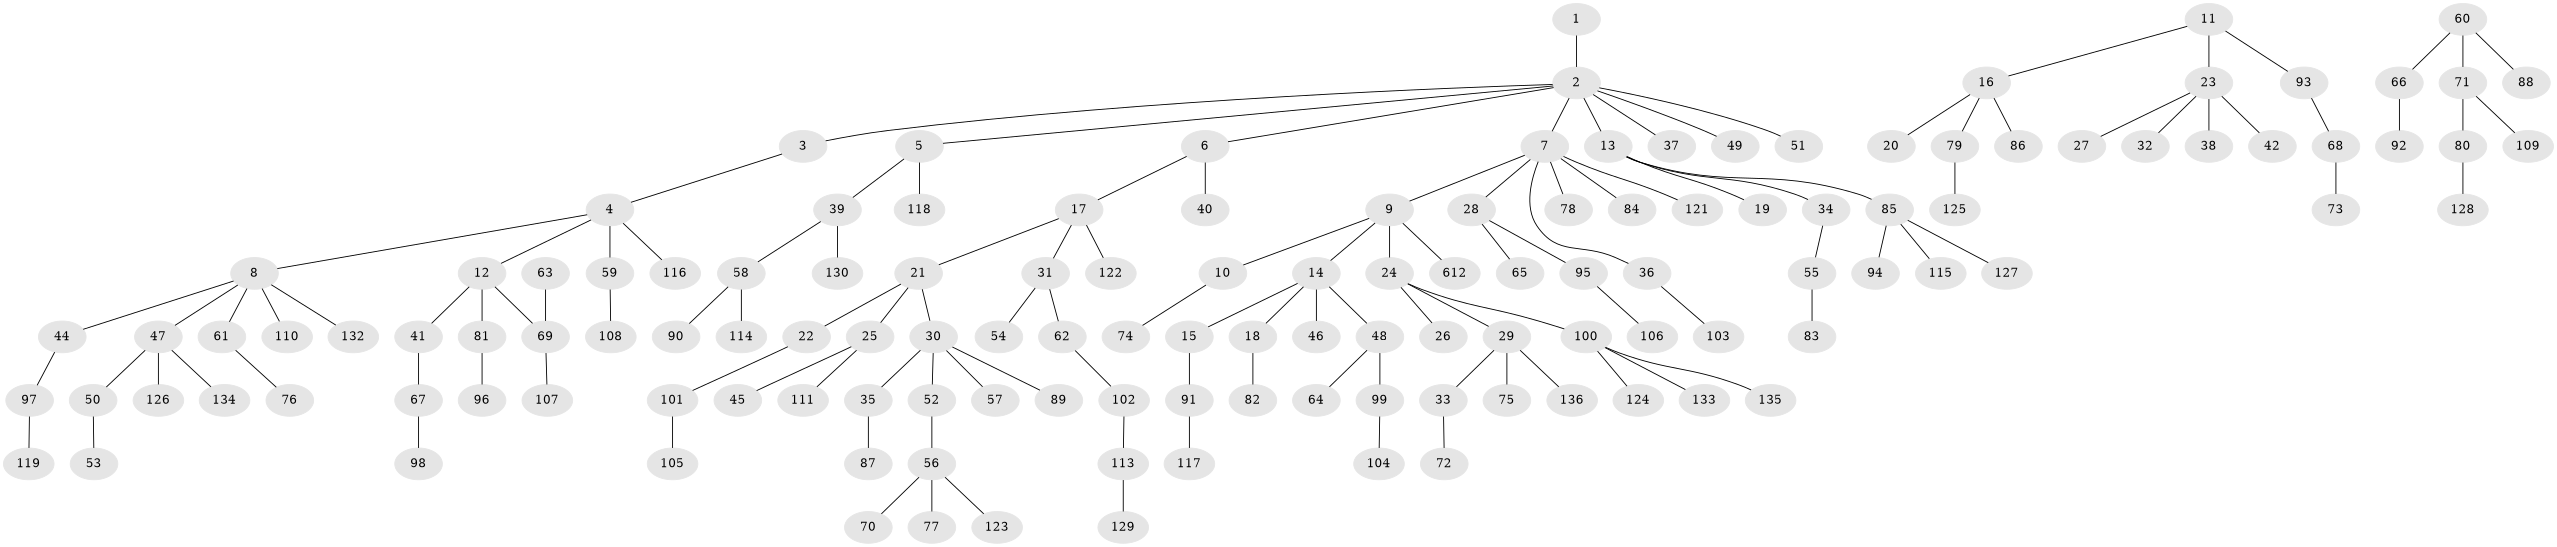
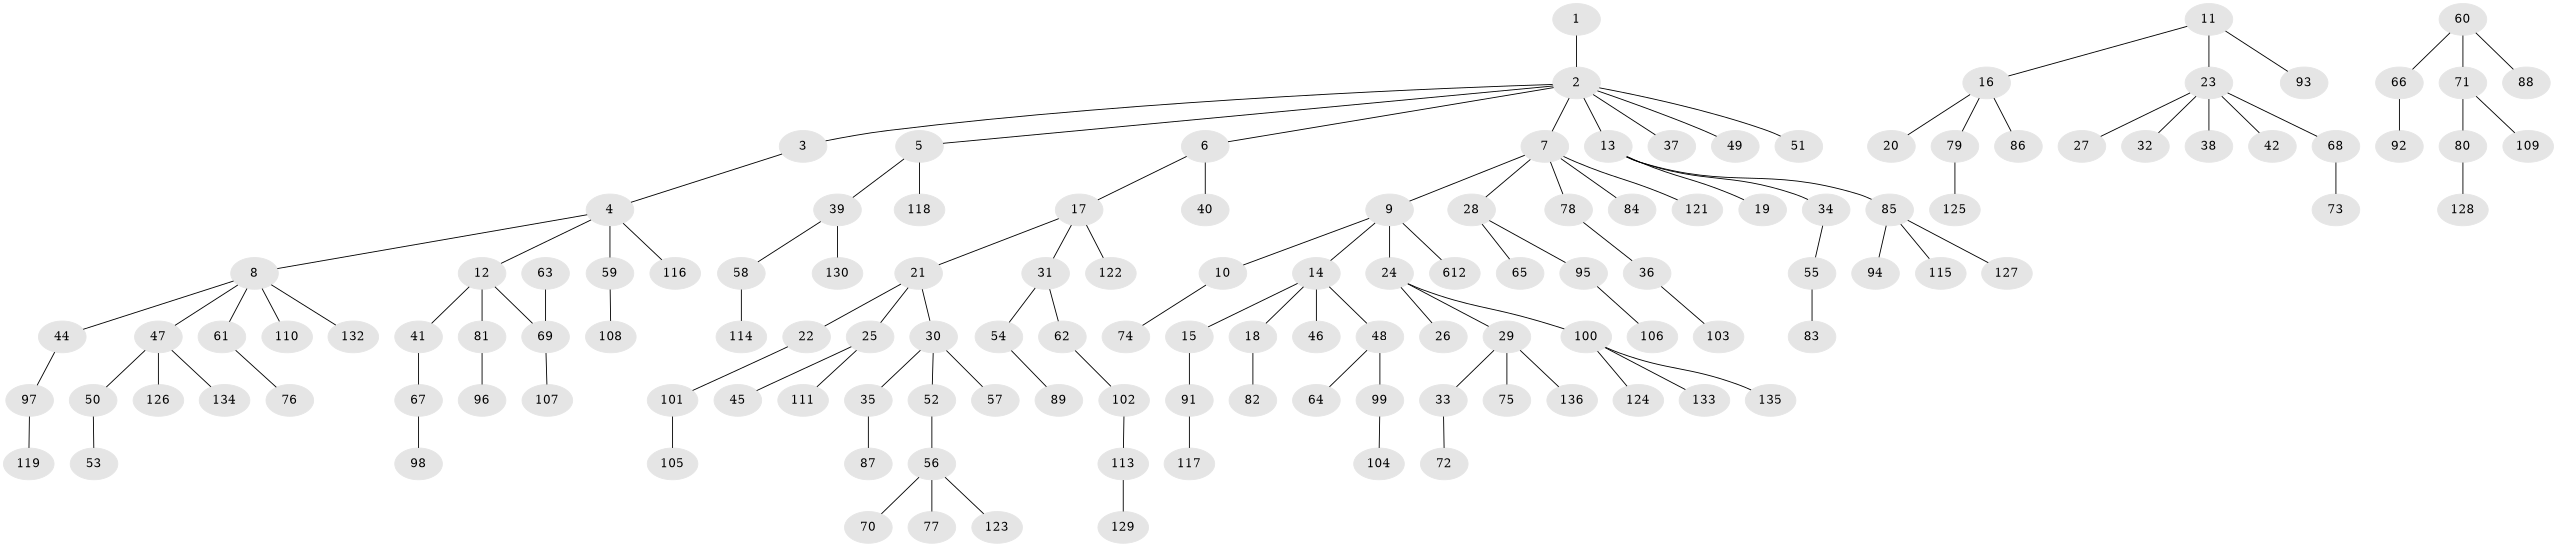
edge "93" -- "68": now "23" -- "68"
edge "7" -- "36": now "78" -- "36"
node "90": removed
edge "30" -- "89": now "54" -- "89"
